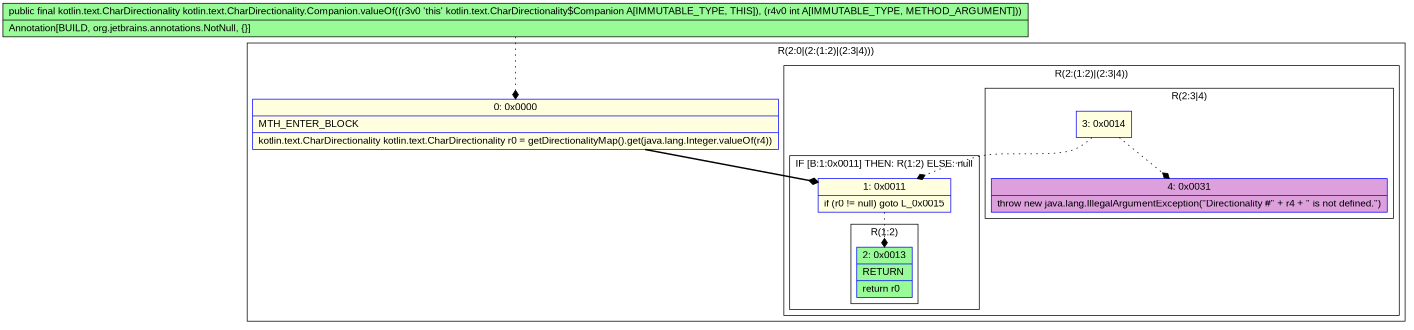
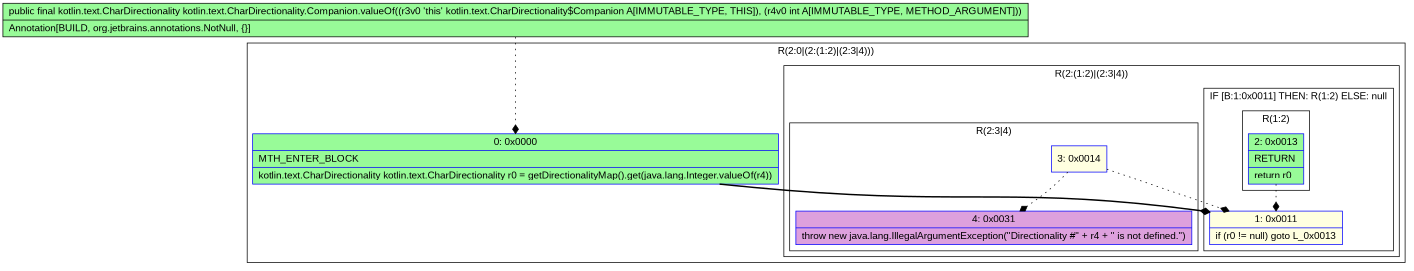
node "0: 0x0000": fillcolor lightyellow -> palegreen
node "1: 0x0011": text "if (r0 != null) goto L_0x0015" -> "if (r0 != null) goto L_0x0013"
edge "1: 0x0011" -> "2: 0x0013": reversed
